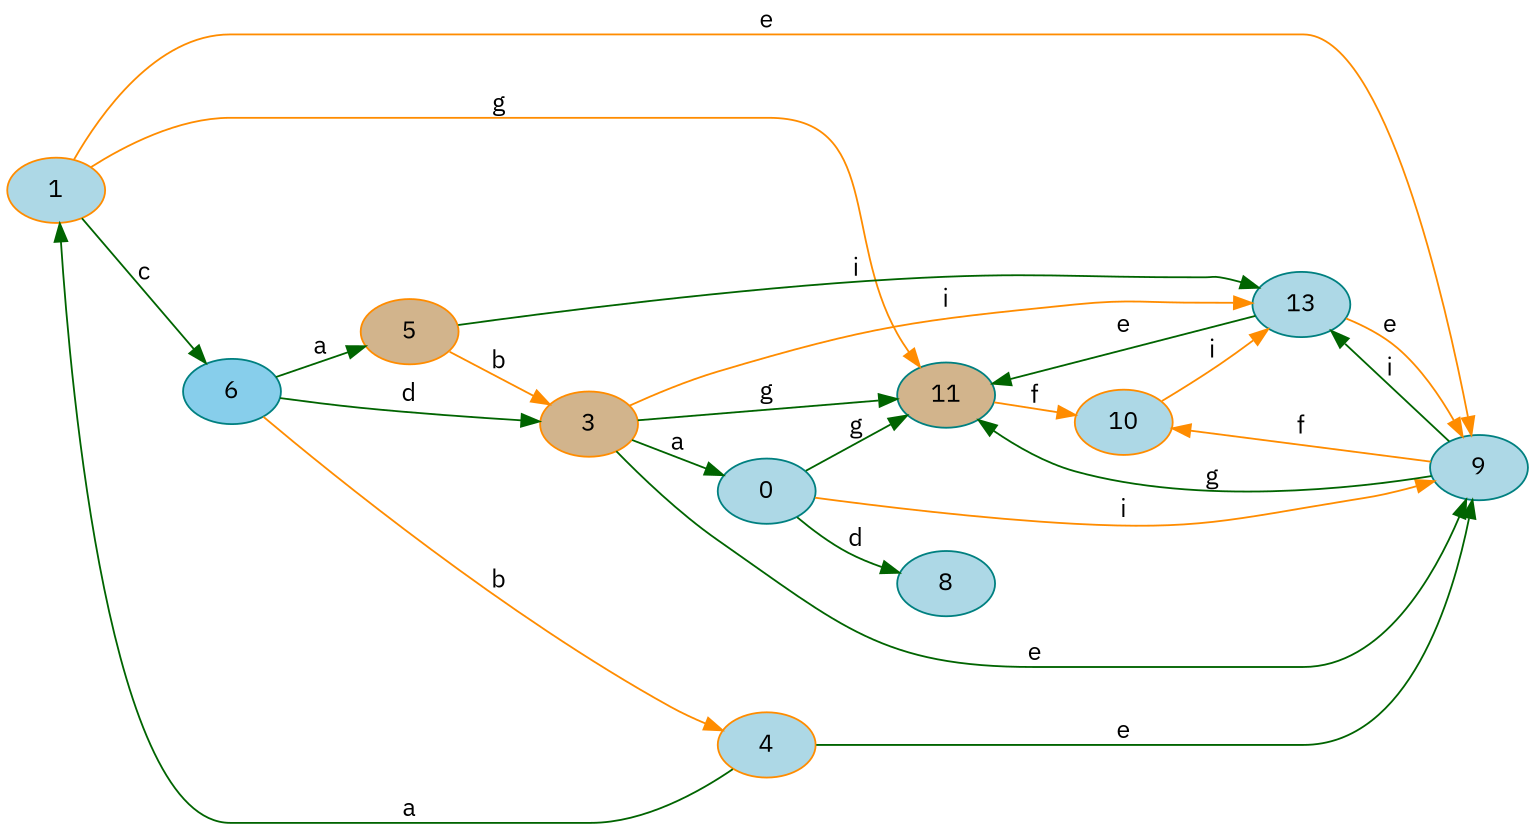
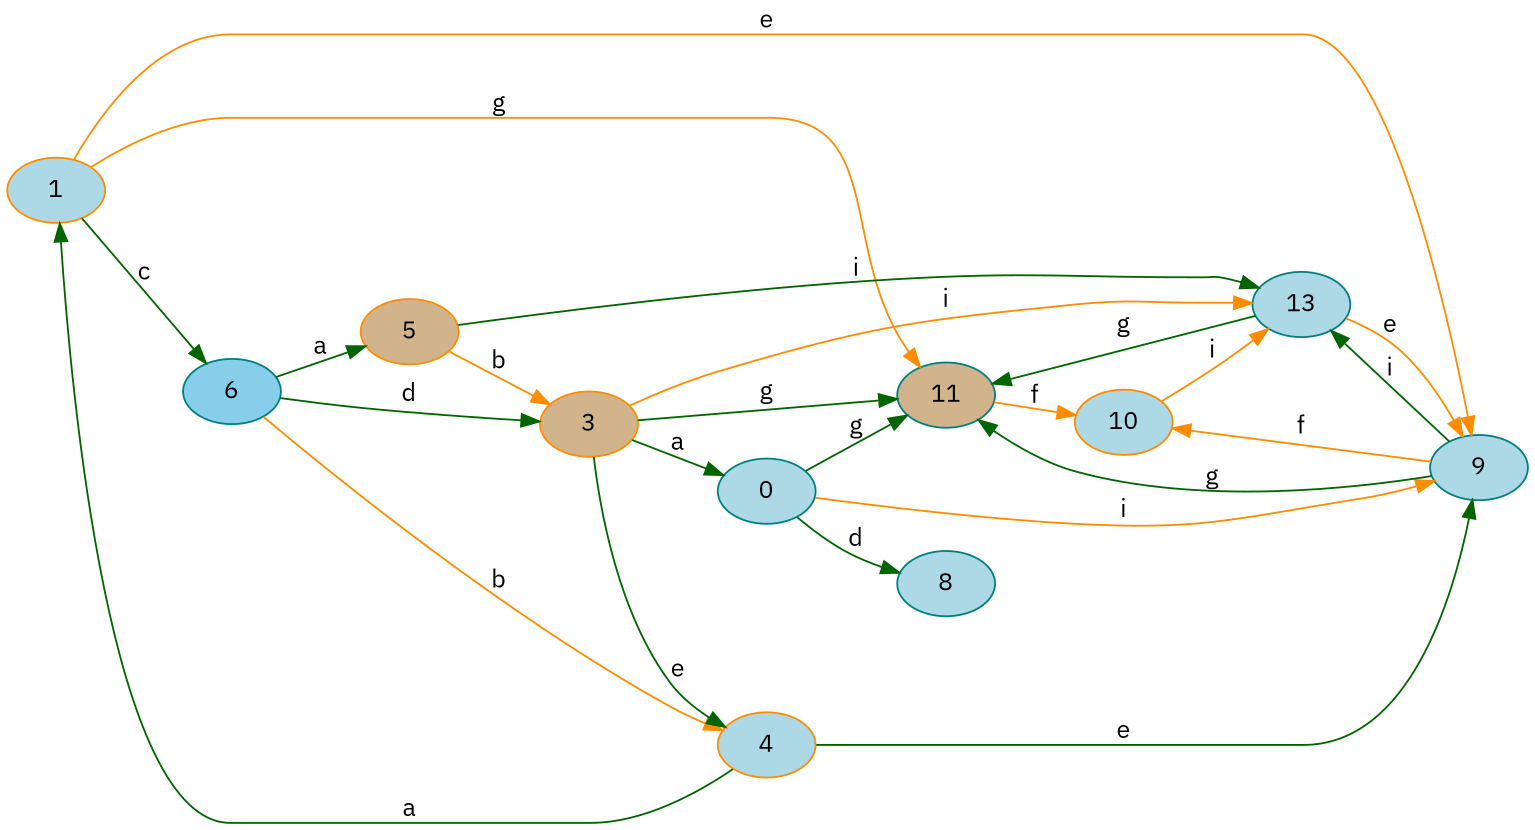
edge "13" -> "11": label "e" -> "g"
edge "3" -> "9": now "3" -> "4"
